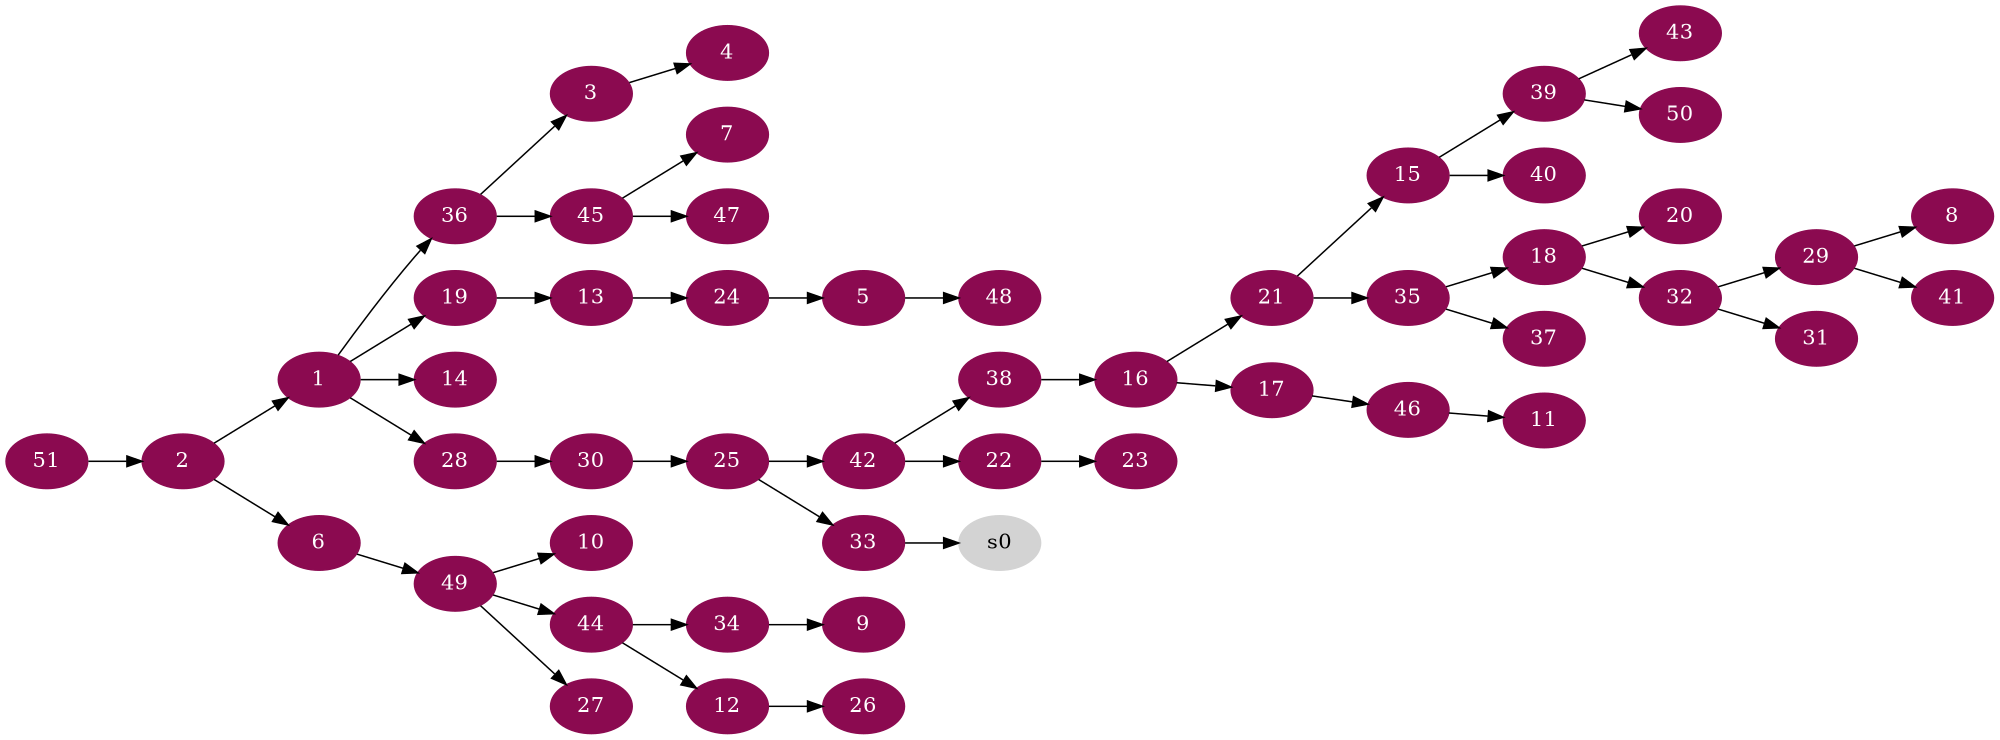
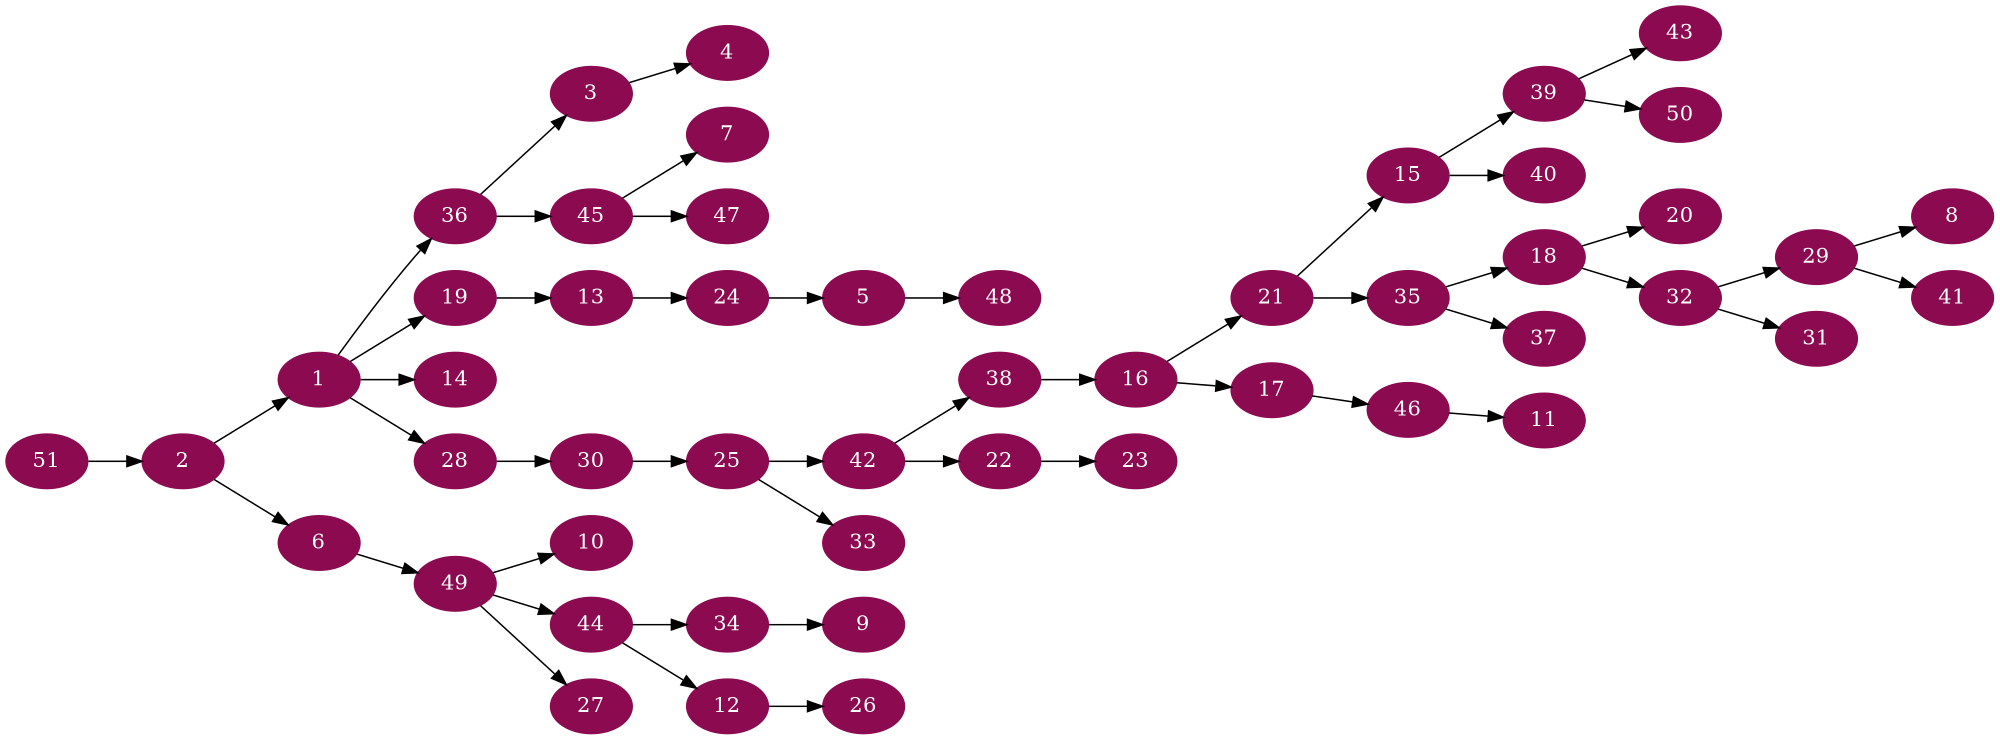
node "s0": removed
